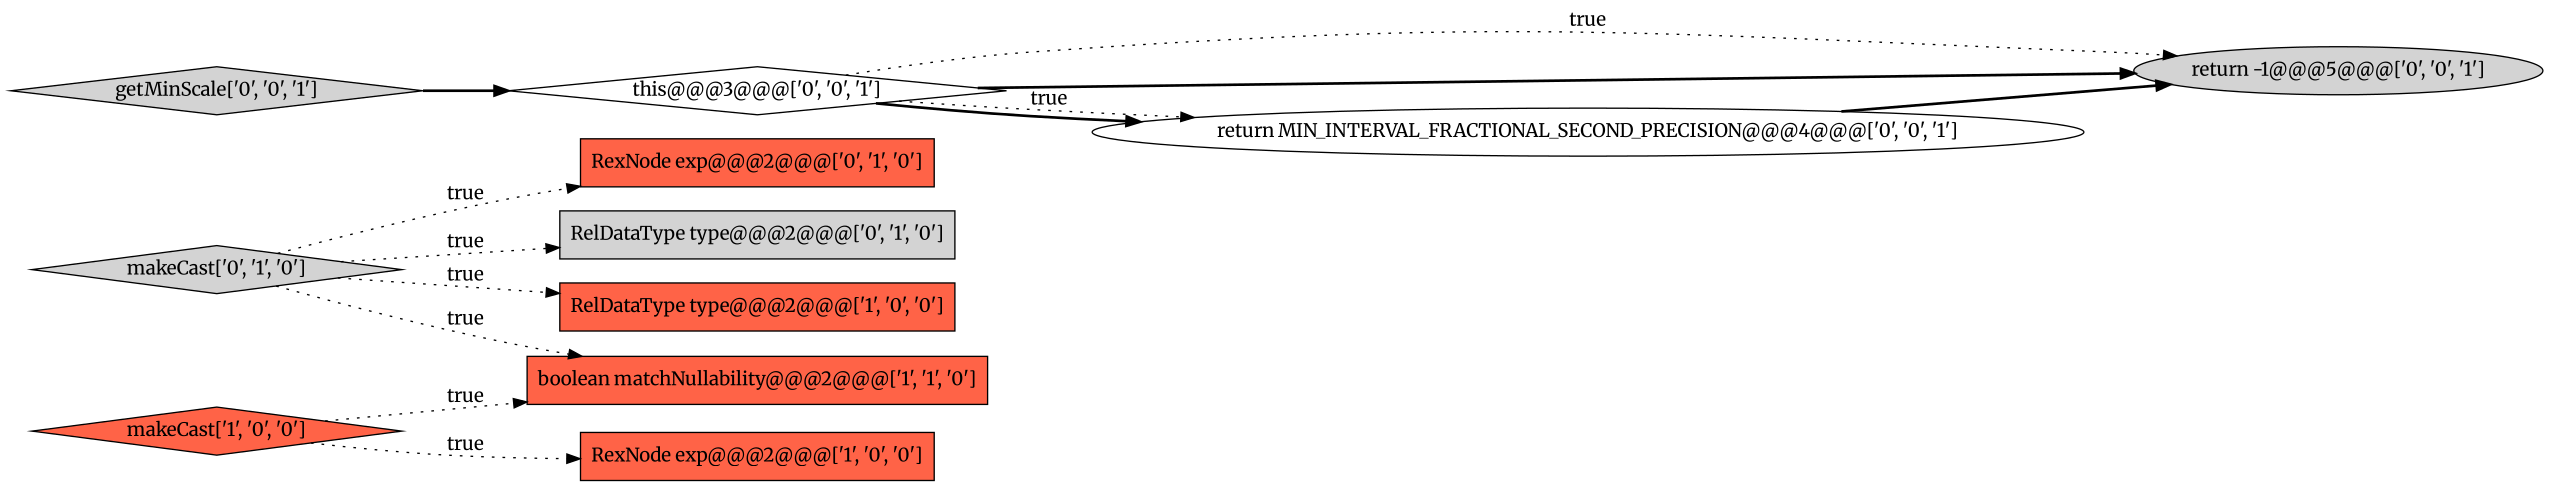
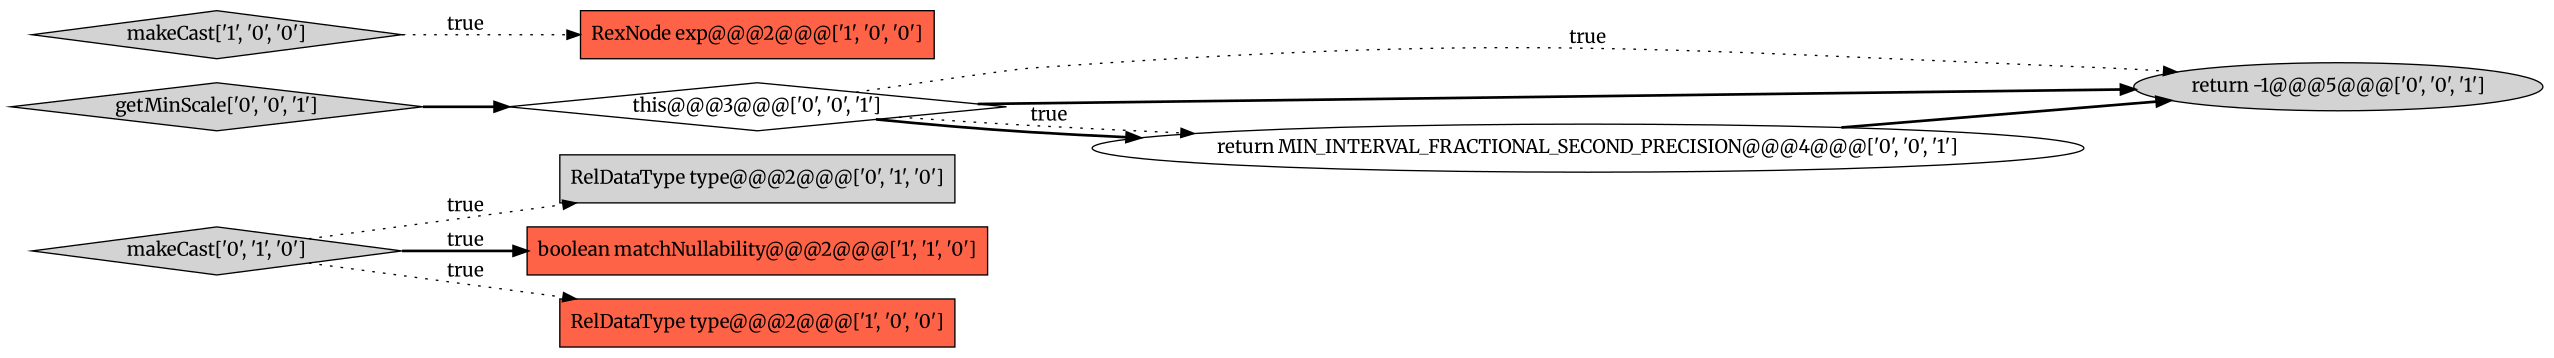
node "RexNode exp@@@2@@@['0', '1', '0']": removed
edge "makeCast['0', '1', '0']" -> "boolean matchNullability@@@2@@@['1', '1', '0']": style dotted -> bold
edge "makeCast['1', '0', '0']" -> "boolean matchNullability@@@2@@@['1', '1', '0']": removed, label "true"
node "makeCast['1', '0', '0']": fillcolor tomato -> lightgray
